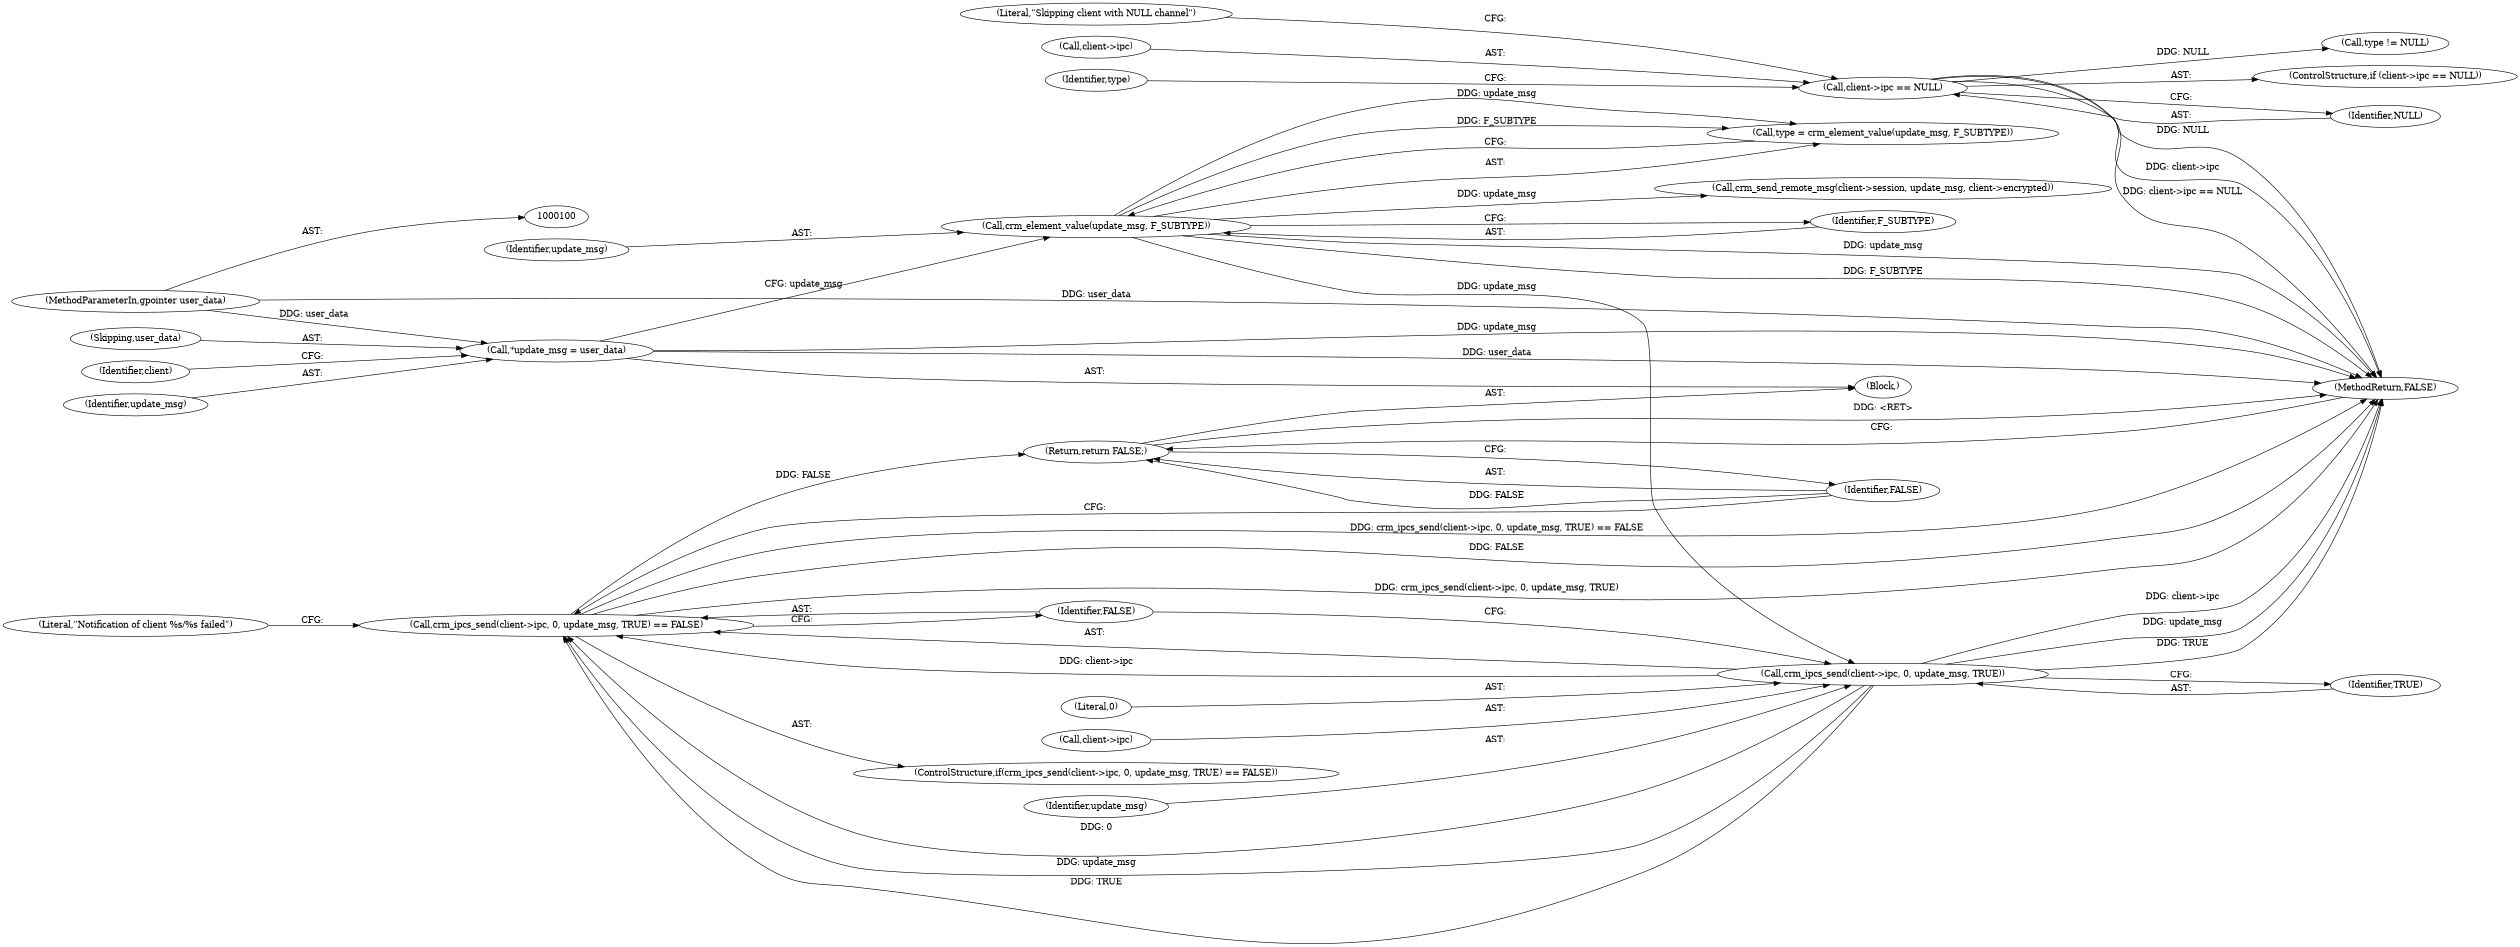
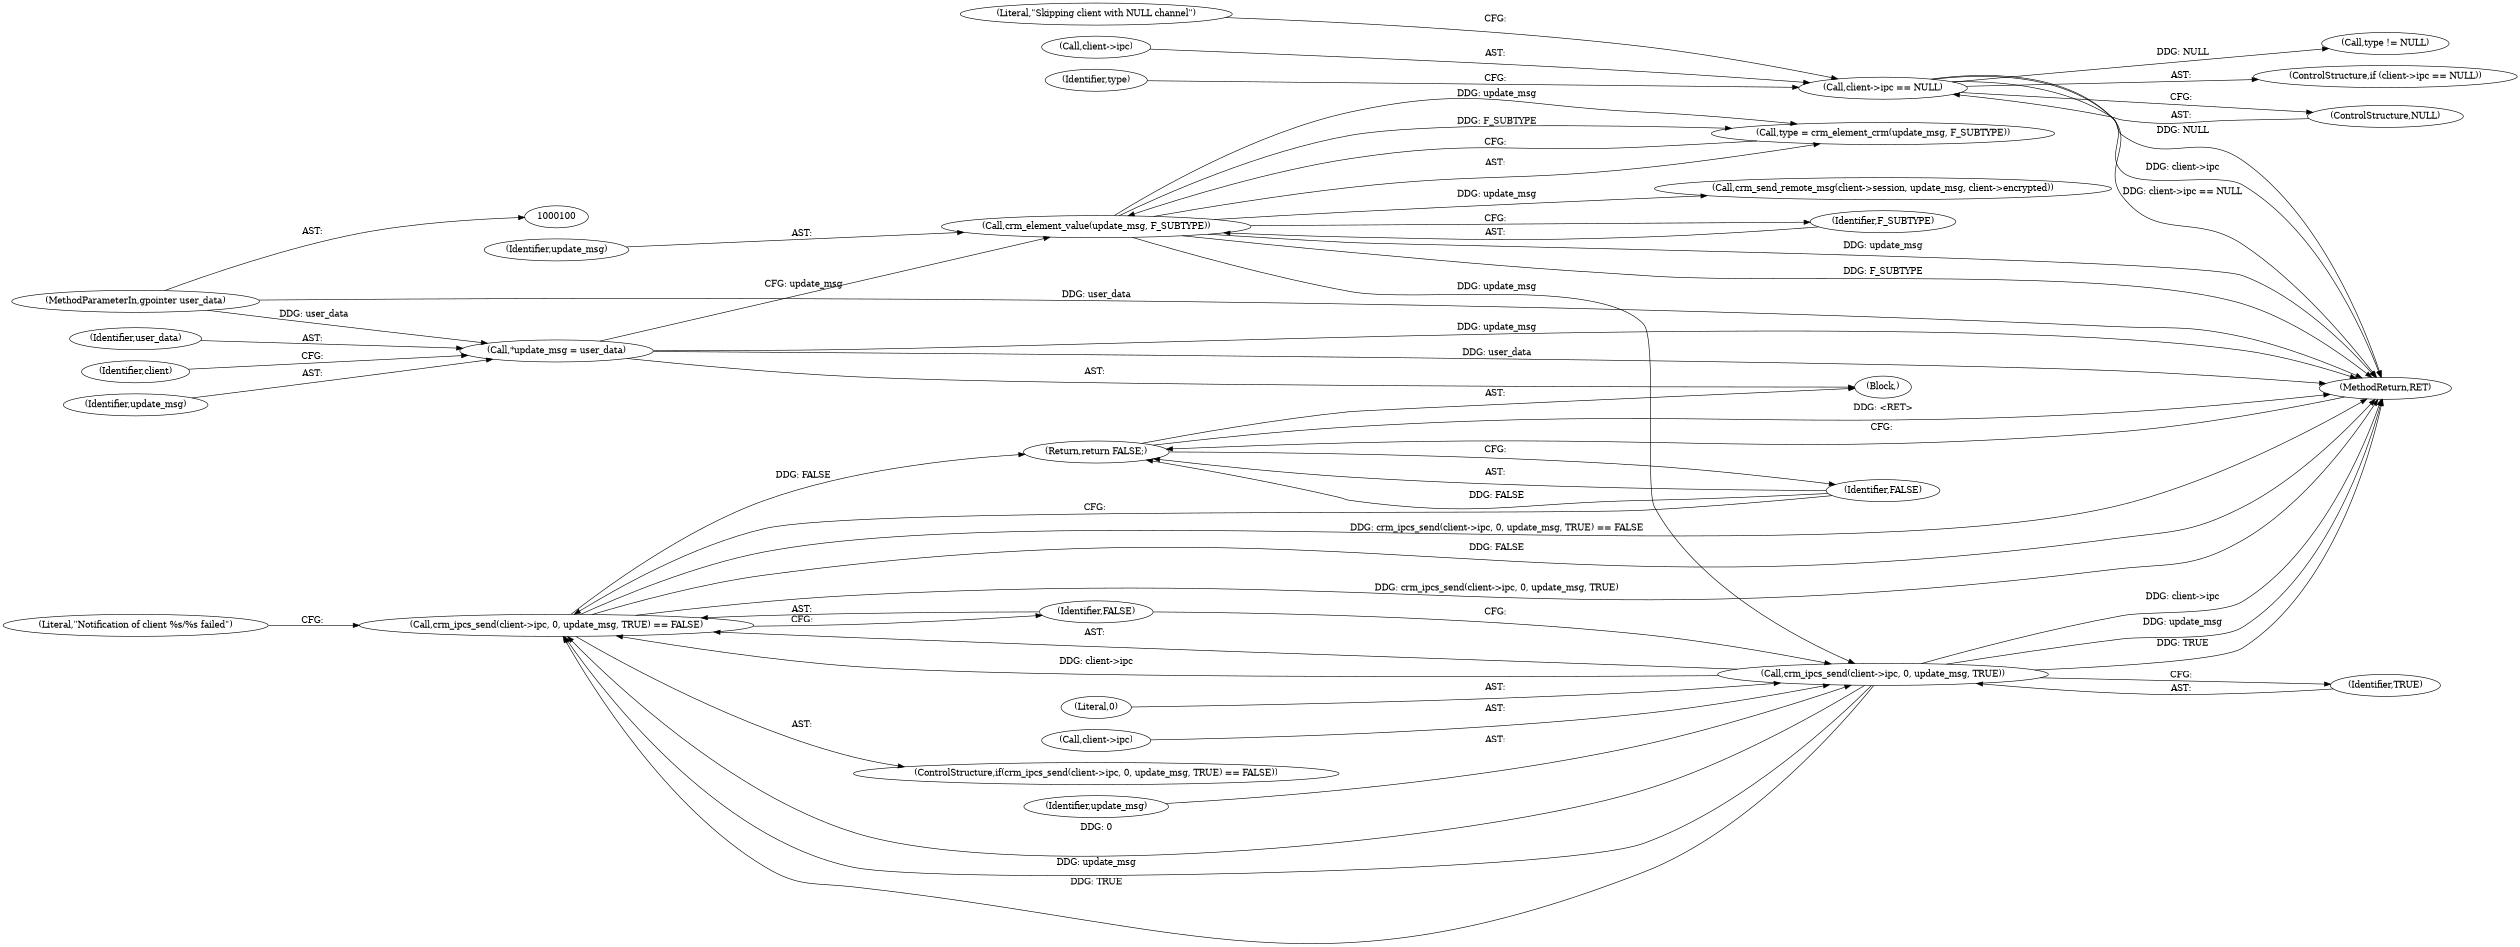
node "(Identifier,NULL)": label "(Identifier,NULL)" -> "(ControlStructure,NULL)"
node "(Call,type = crm_element_value(update_msg, F_SUBTYPE))": label "(Call,type = crm_element_value(update_msg, F_SUBTYPE))" -> "(Call,type = crm_element_crm(update_msg, F_SUBTYPE))"
node "(Skipping,user_data)": label "(Skipping,user_data)" -> "(Identifier,user_data)"
node "(MethodReturn,FALSE)": label "(MethodReturn,FALSE)" -> "(MethodReturn,RET)"
